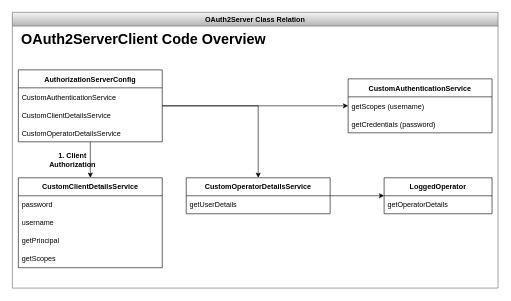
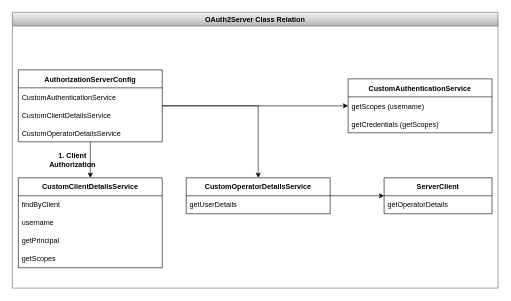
node "OAuth2ServerClient Code Overview": removed
node "getCredentials (password)": label "getCredentials (password)" -> "getCredentials (getScopes)"
node "LoggedOperator": label "LoggedOperator" -> "ServerClient"
node "password": label "password" -> "findByClient"
